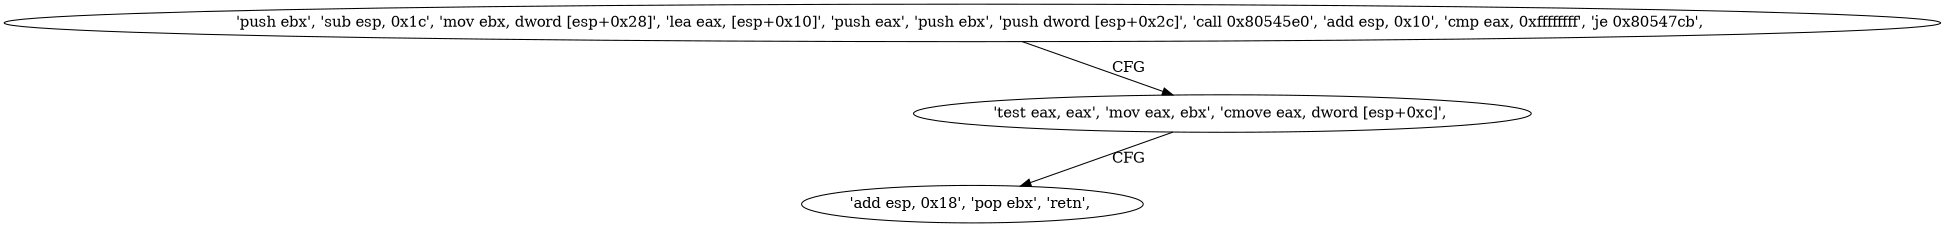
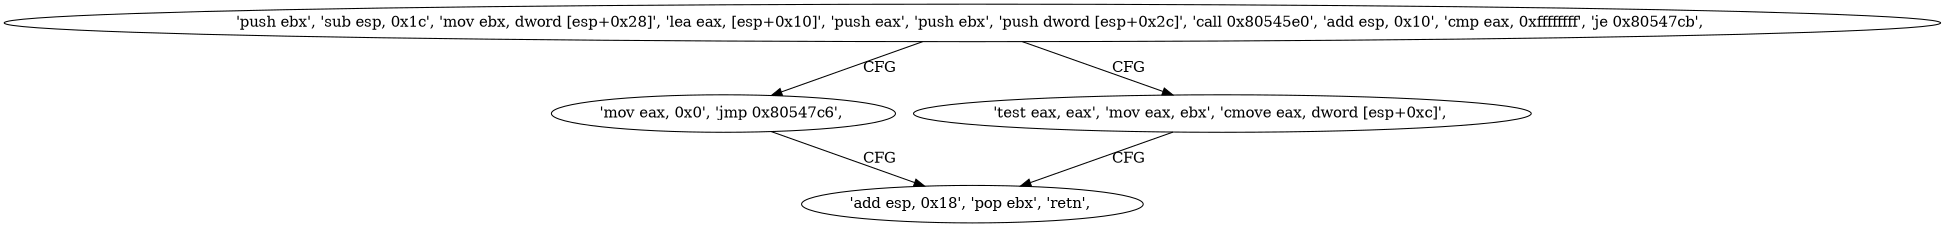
node "'mov eax, 0x0', 'jmp 0x80547c6',": added
